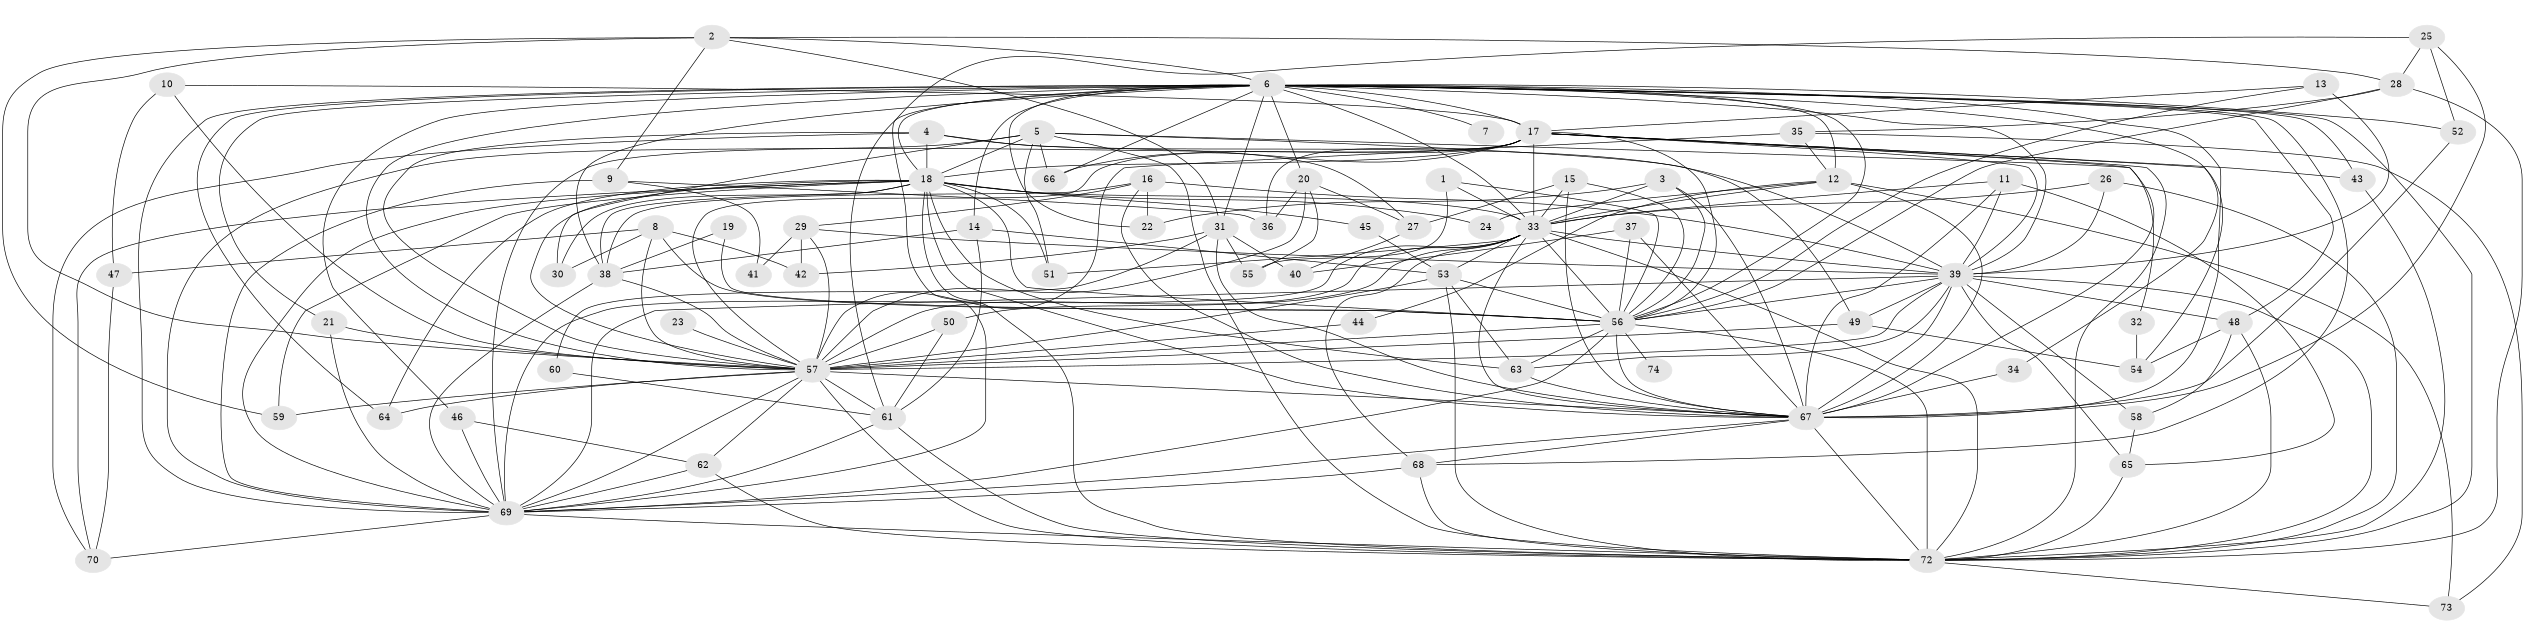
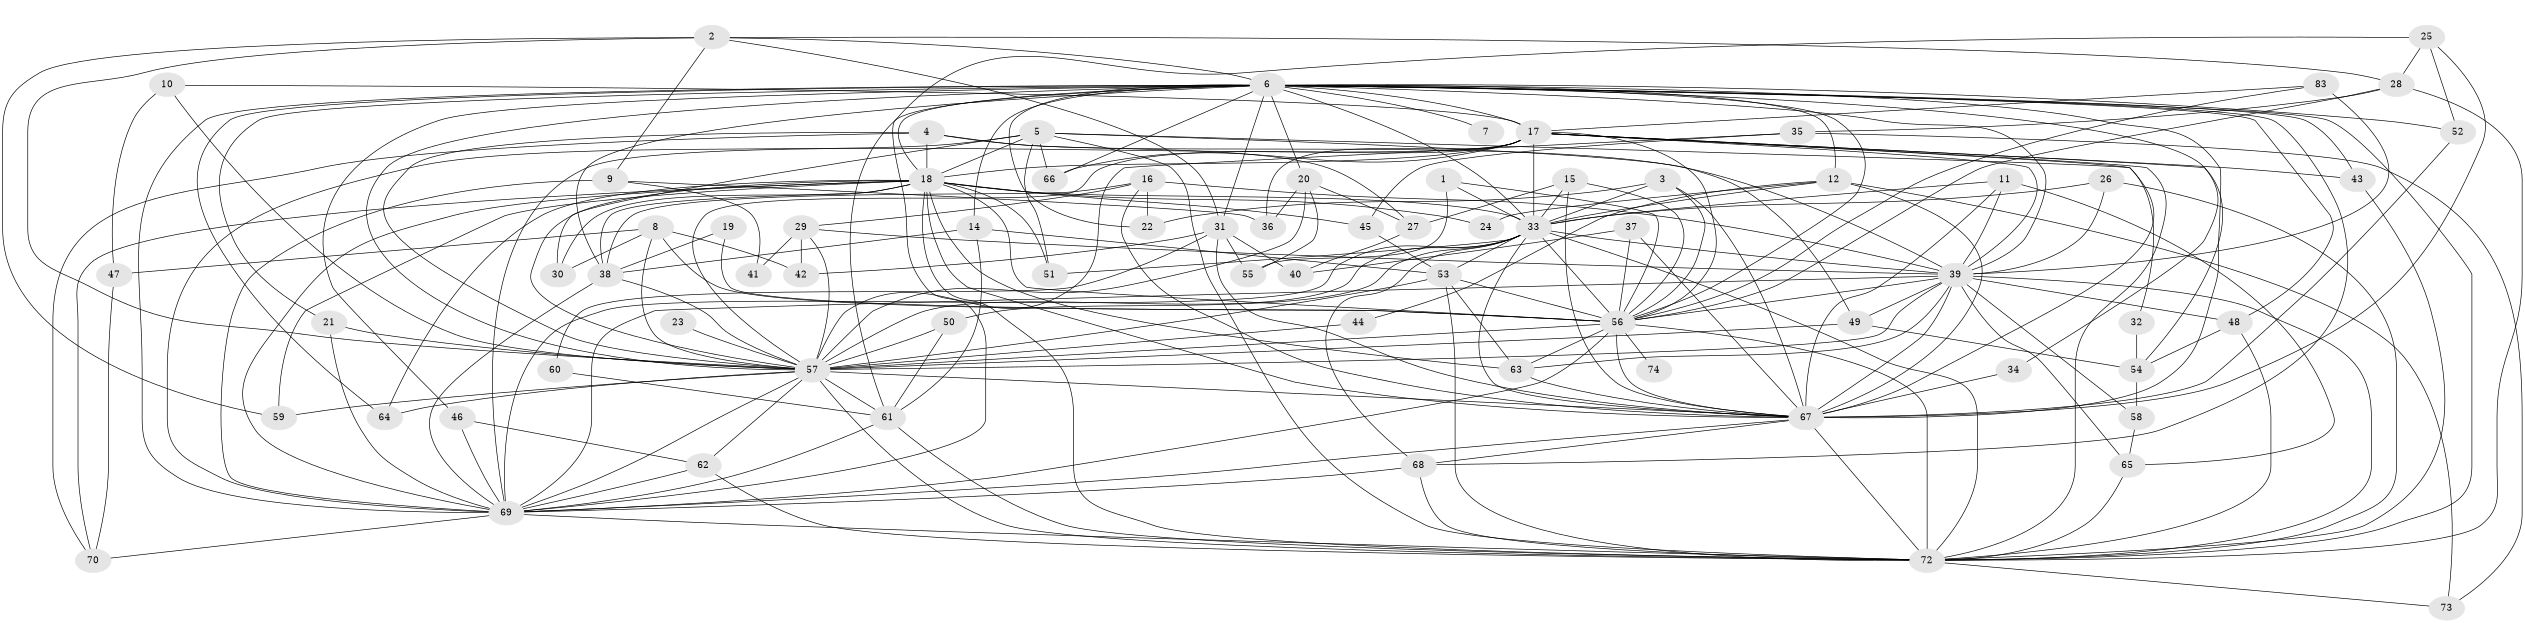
node "13": label "13" -> "83"
edge "35" -- "12": now "35" -- "45"
edge "48" -- "58": now "54" -- "58"
